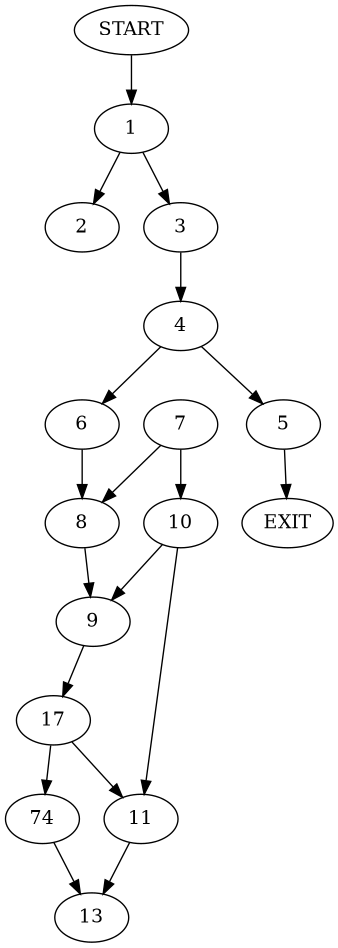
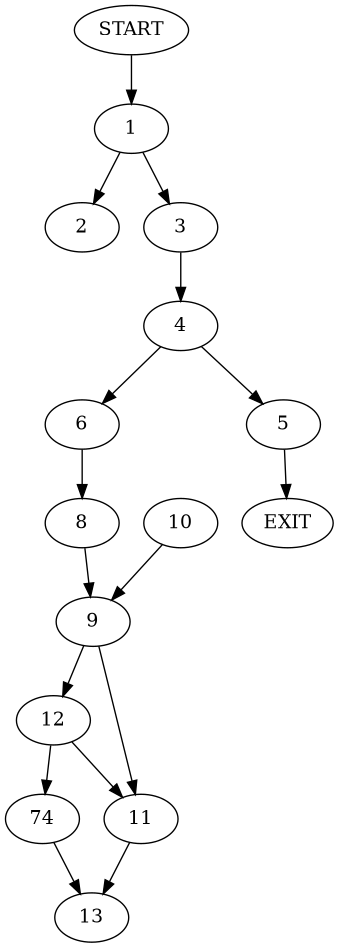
node "7": removed
edge "10" -> "11": now "9" -> "11"
node "17": label "17" -> "12"
